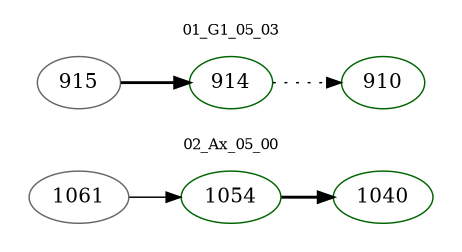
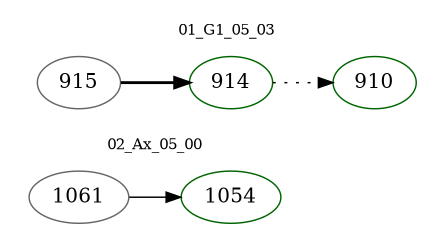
node "1040": removed
